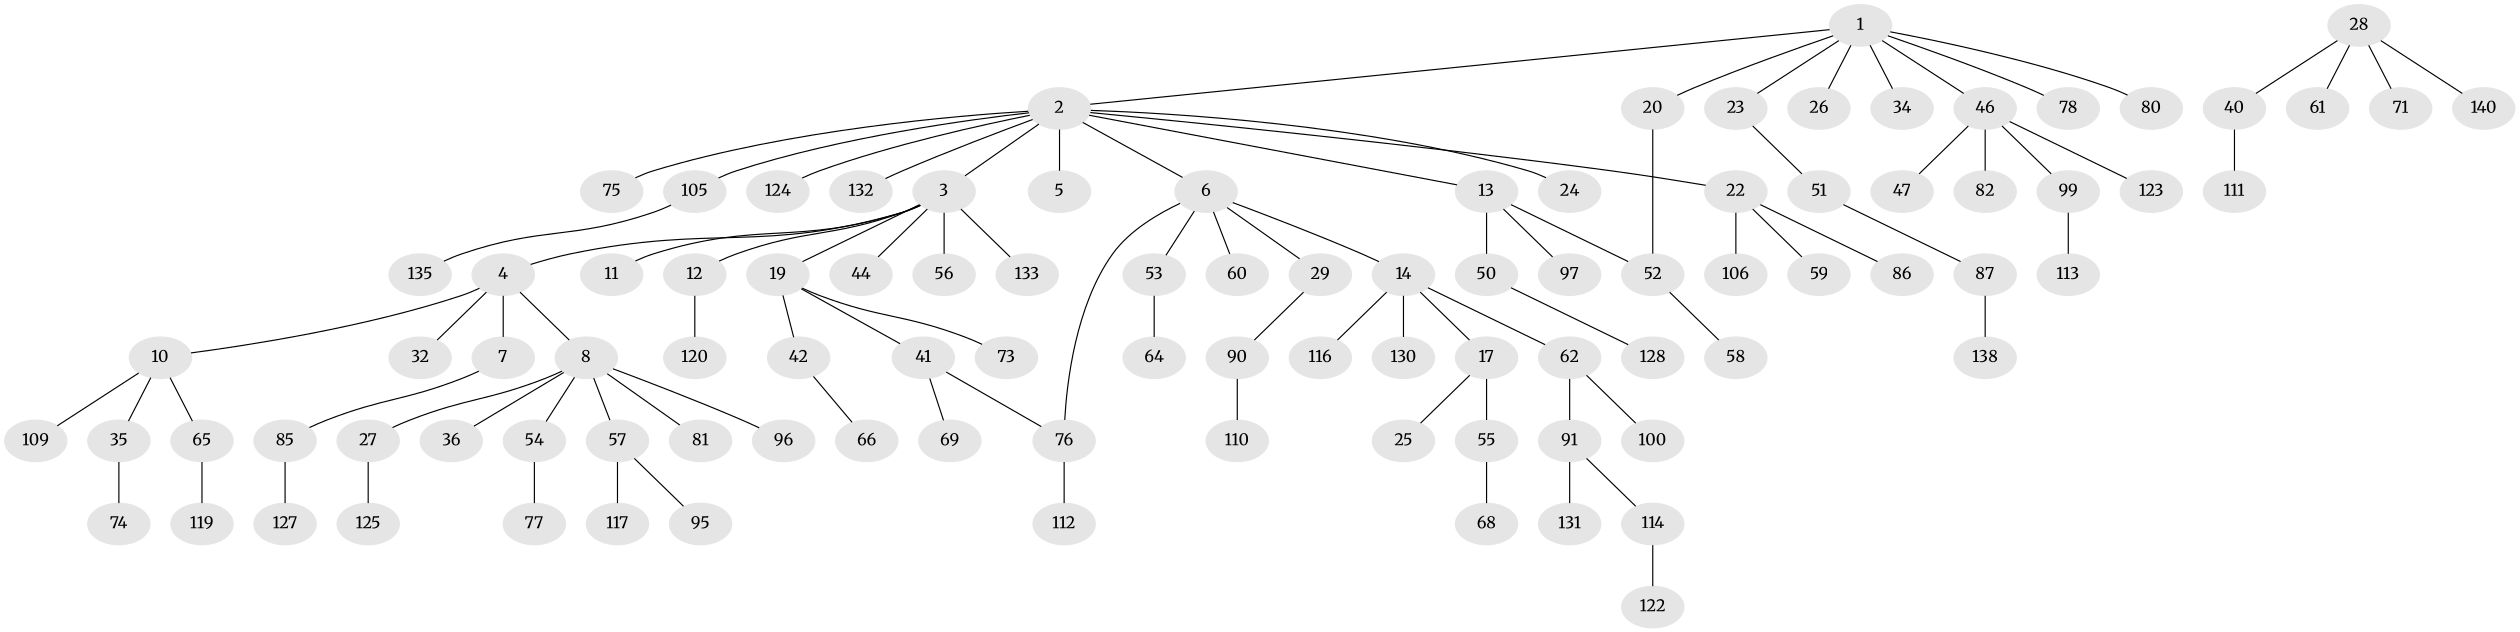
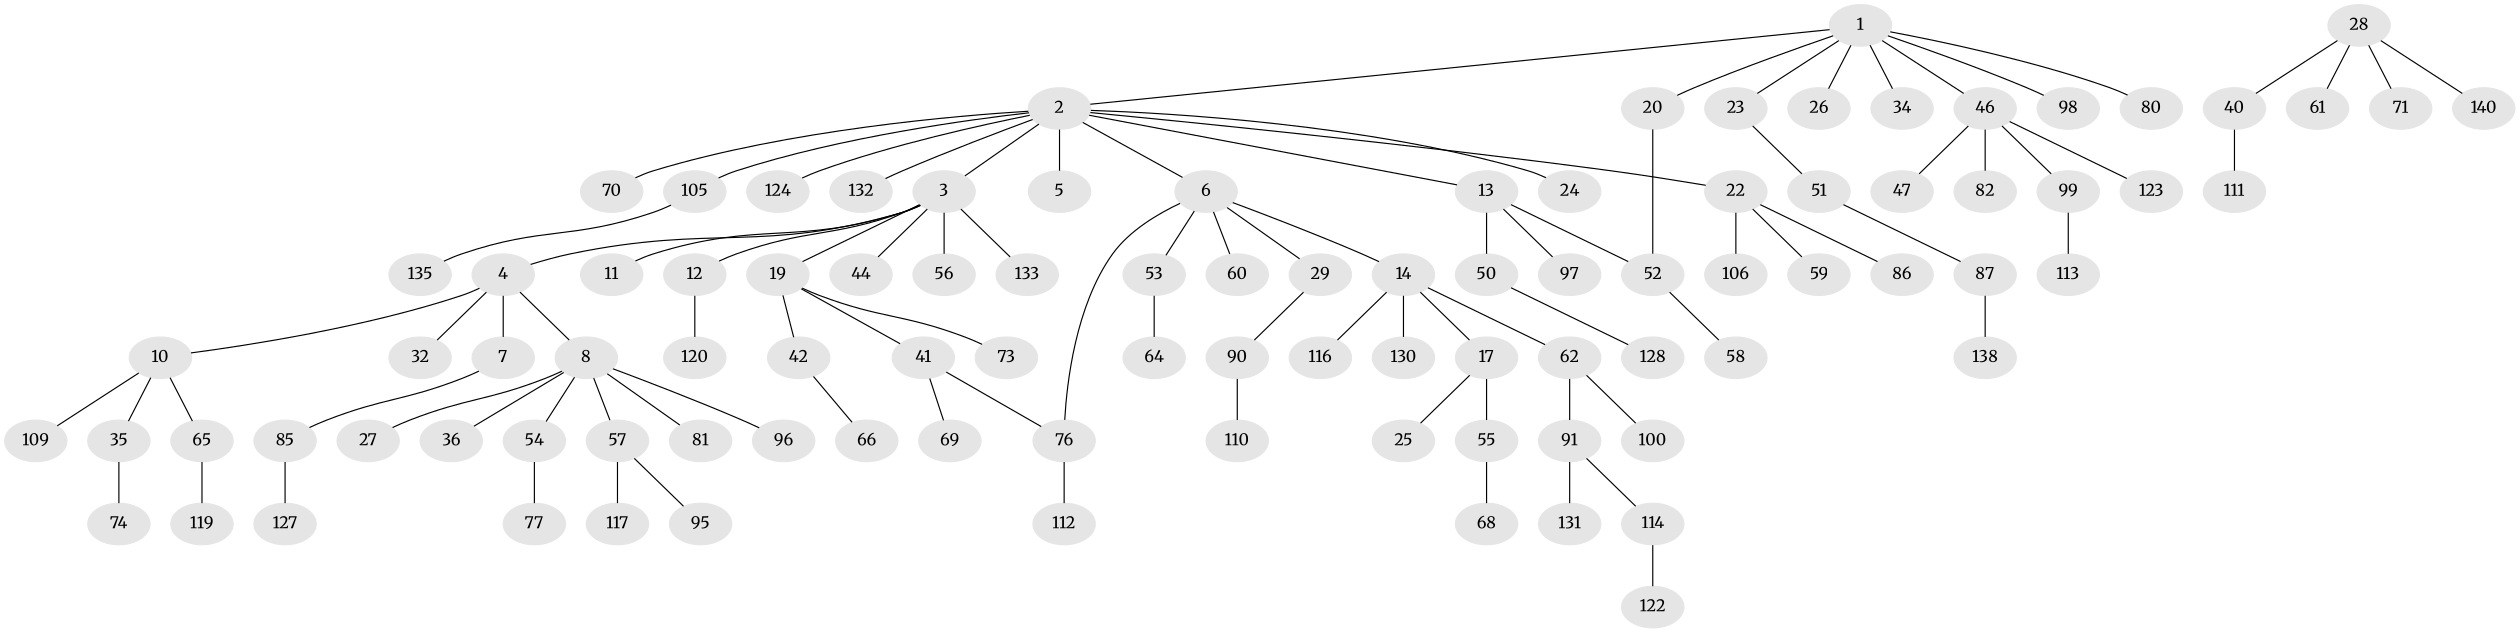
node "78": label "78" -> "98"
node "75": label "75" -> "70"
node "125": removed
